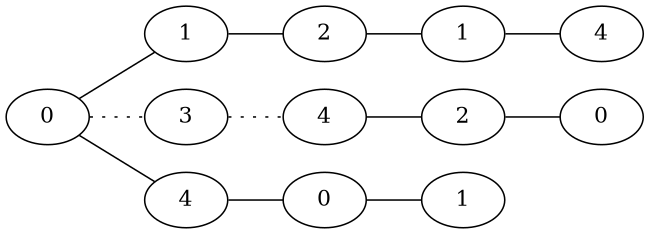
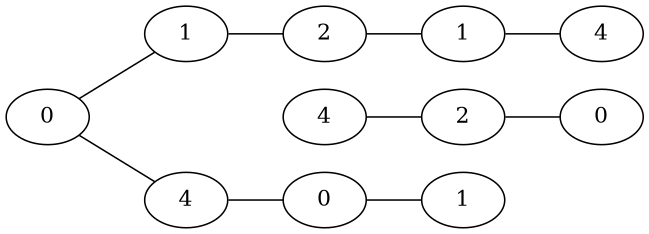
node "3": removed
